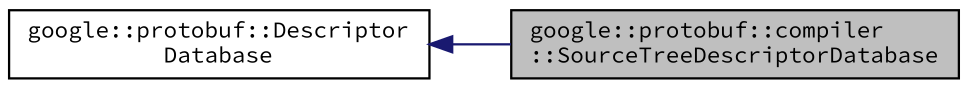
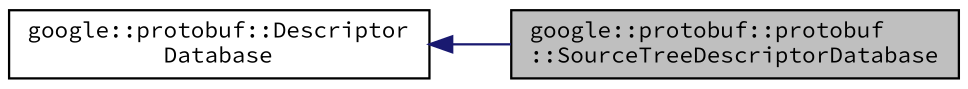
node "google::protobuf::compiler ::SourceTreeDescriptorDatabase": label "google::protobuf::compiler ::SourceTreeDescriptorDatabase" -> "google::protobuf::protobuf ::SourceTreeDescriptorDatabase"
